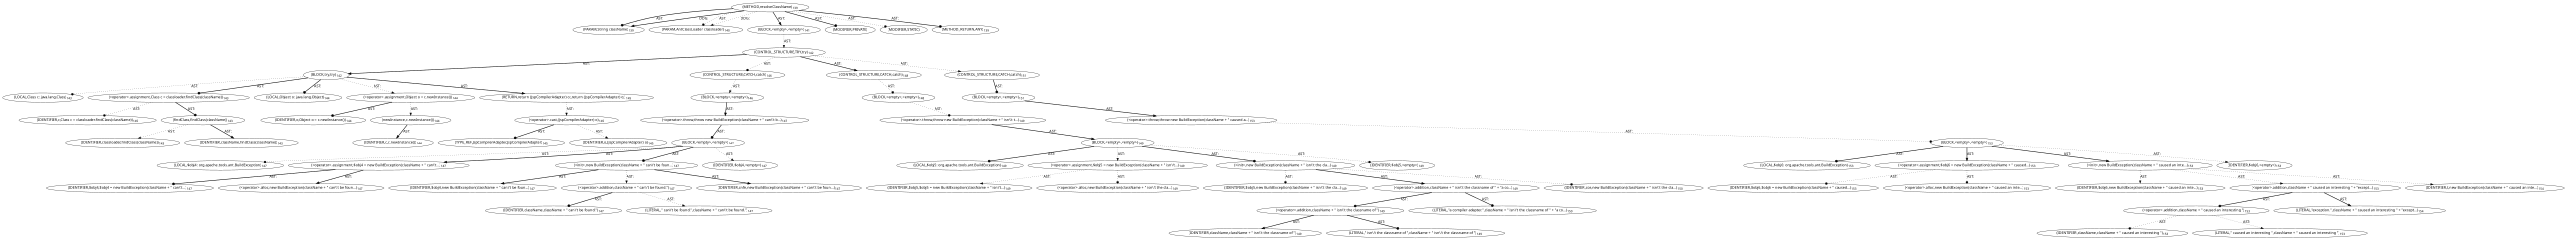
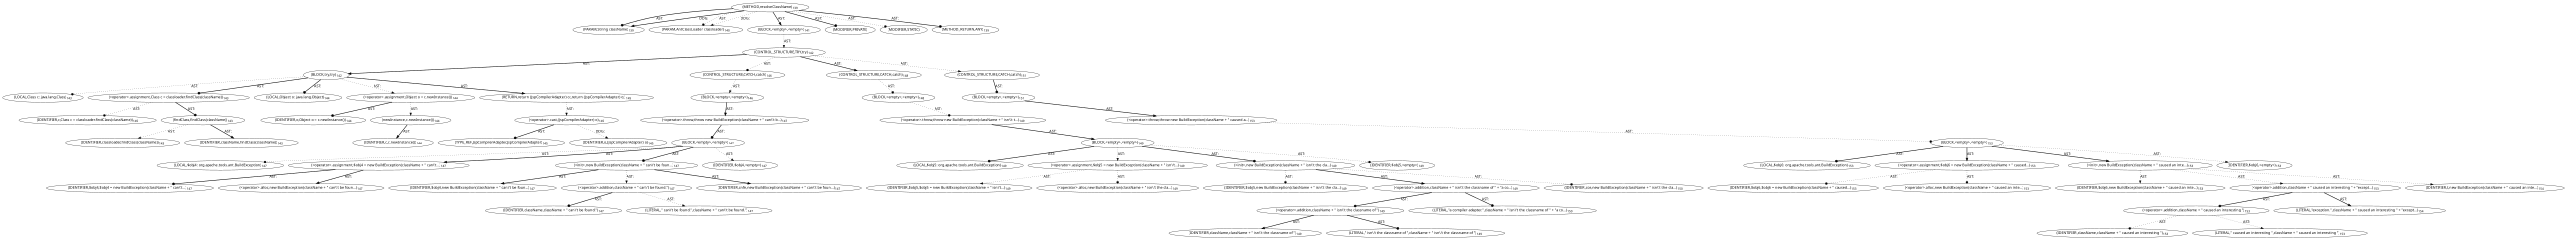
edge "(<operator>.cast,(JspCompilerAdapter) o)" -> "(IDENTIFIER,o,(JspCompilerAdapter) o)": label "AST: " -> "DDG: "
